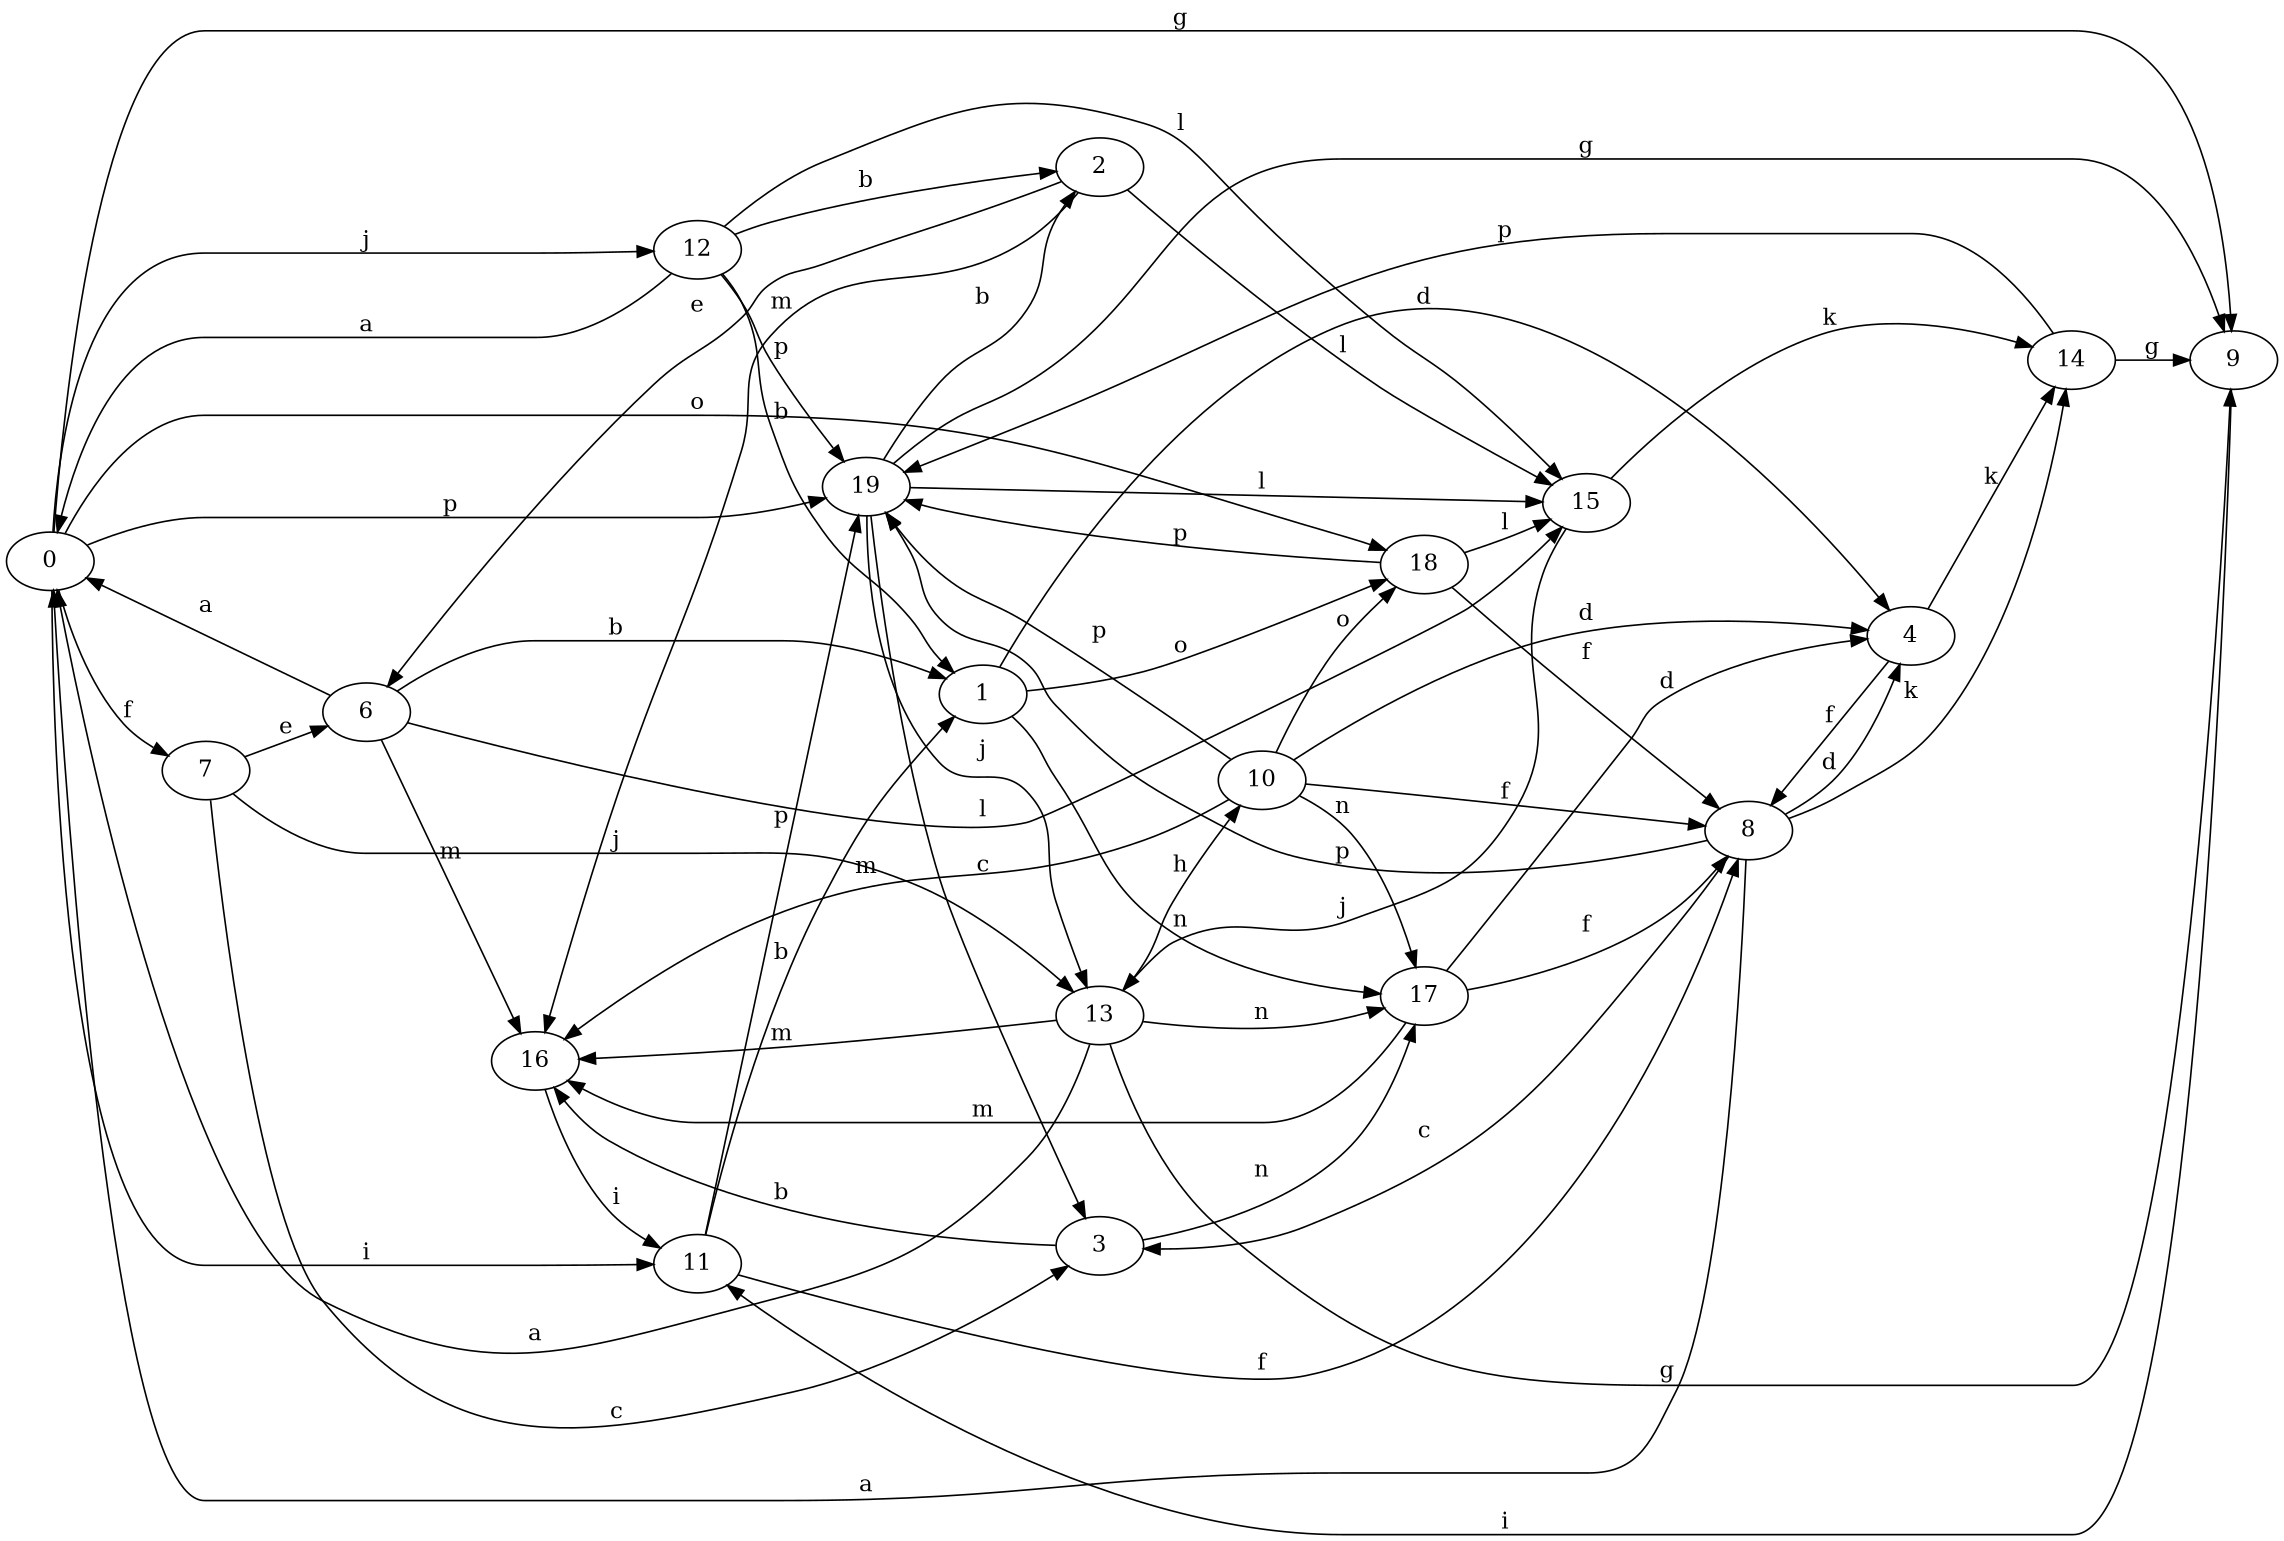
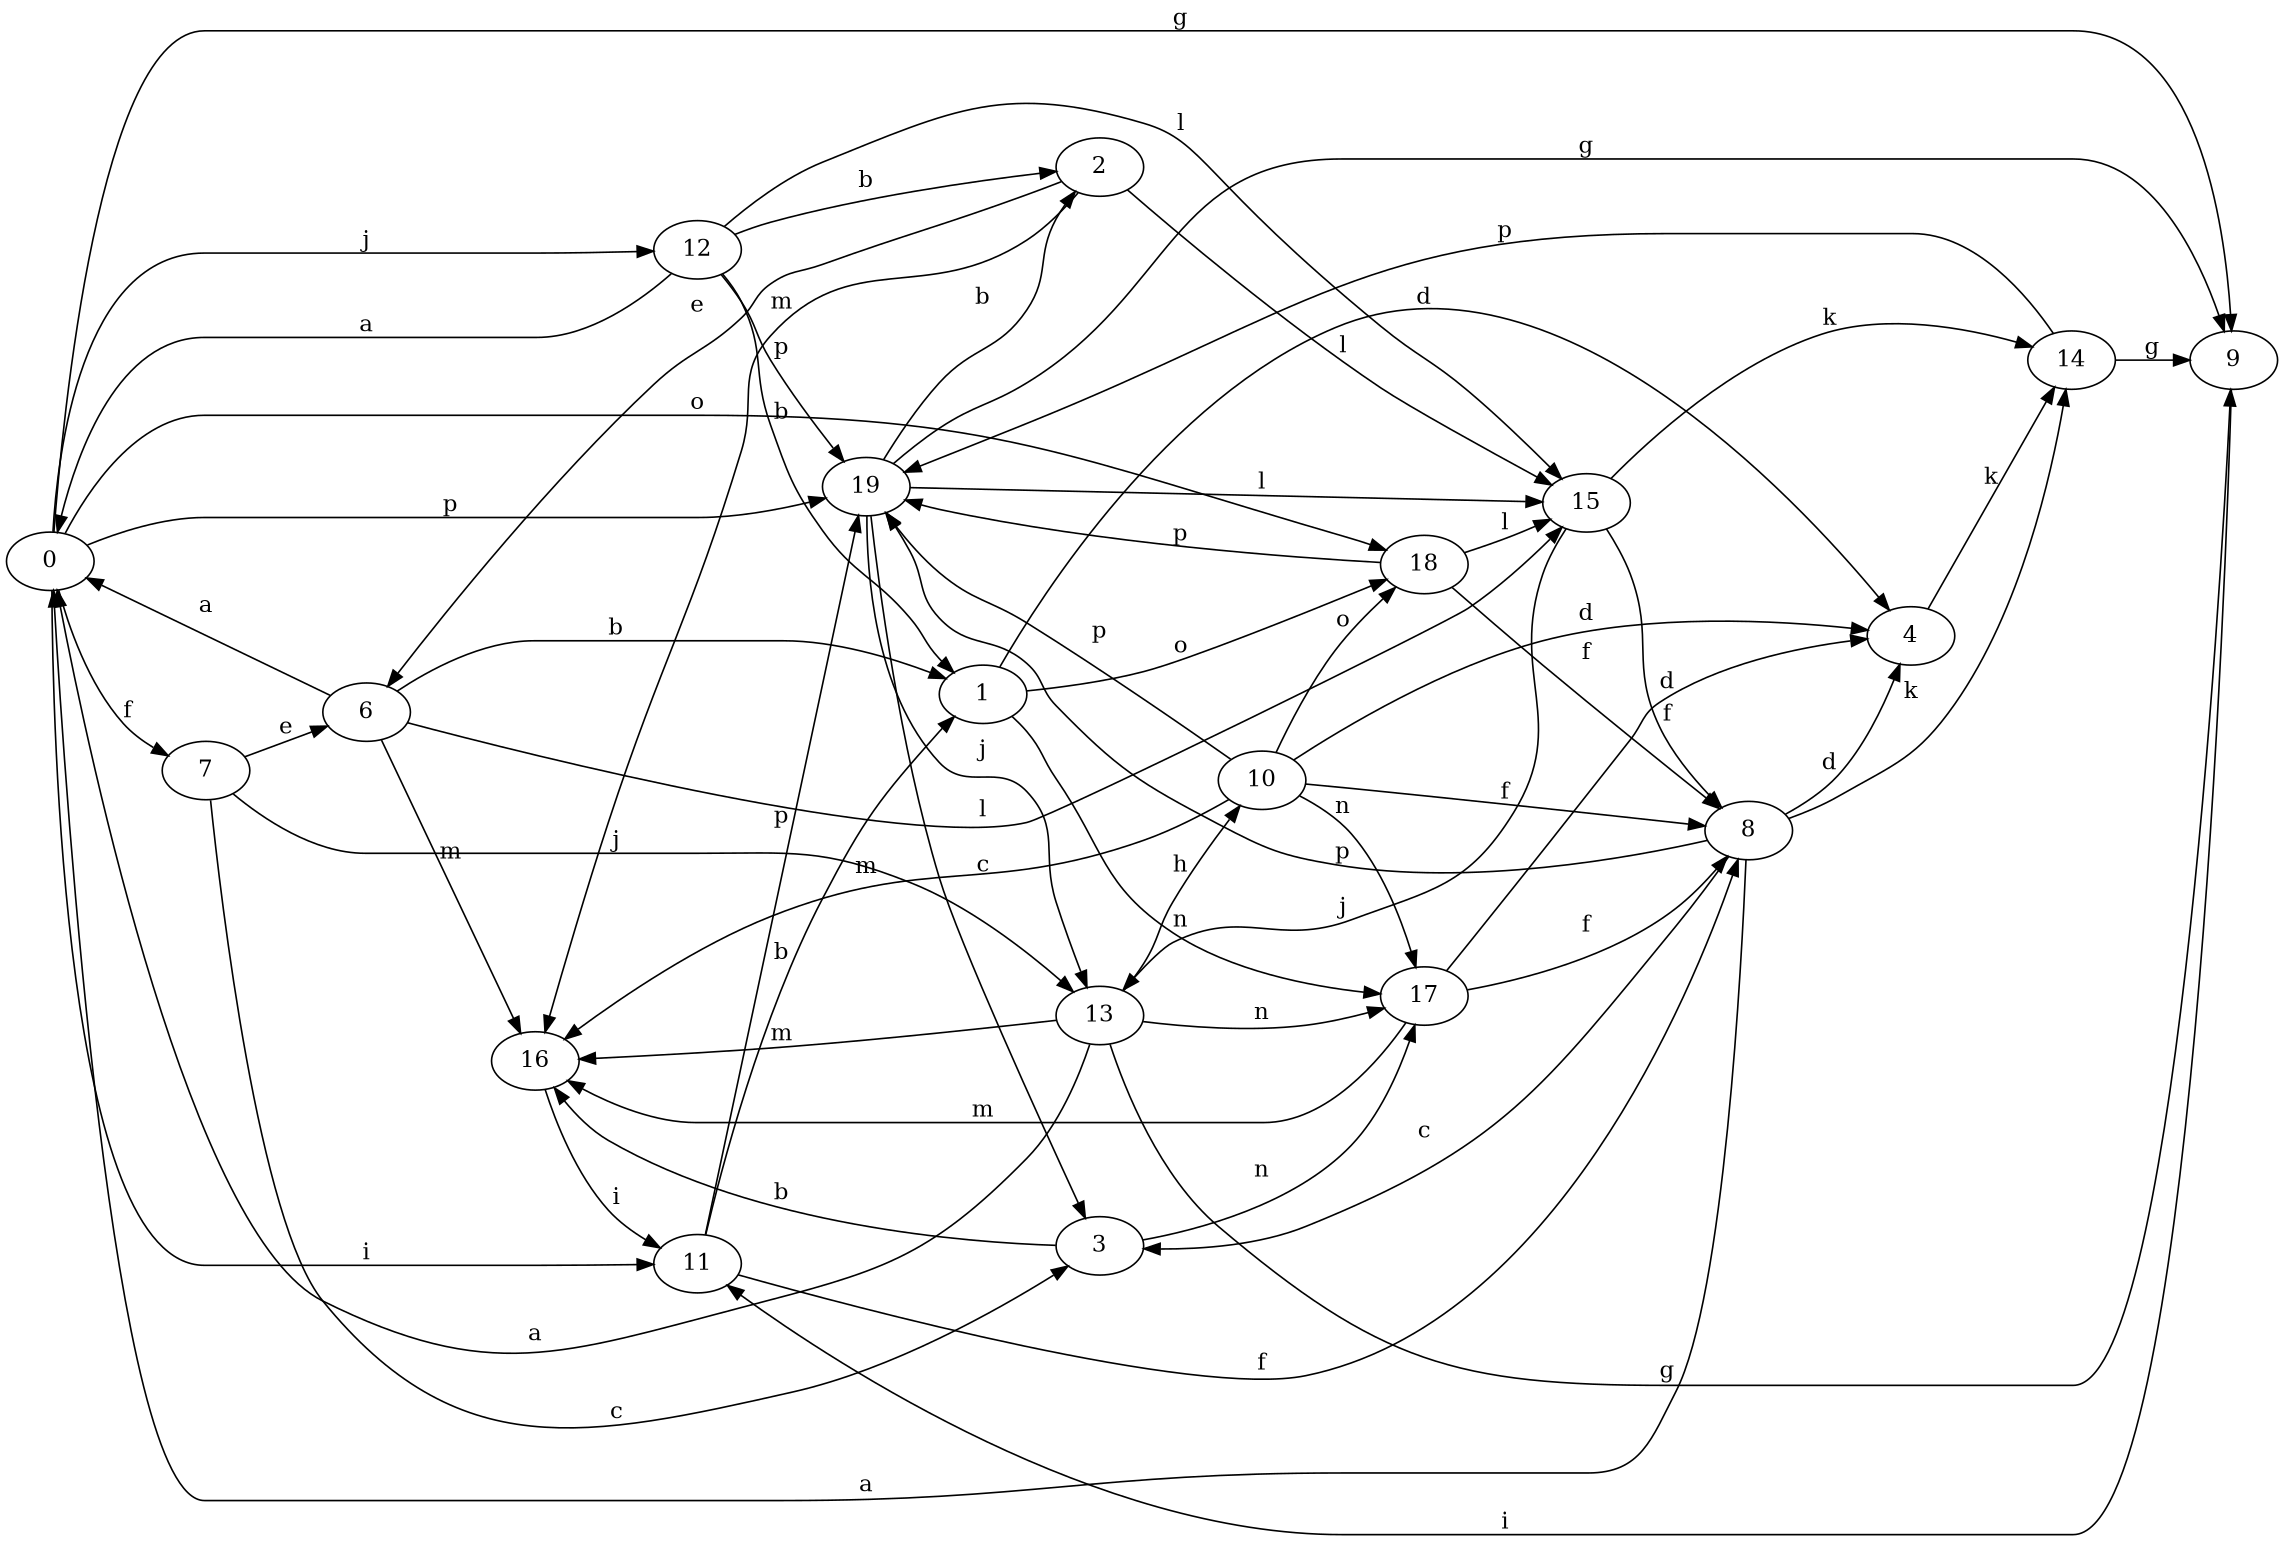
edge "4" -> "8": now "15" -> "8"
